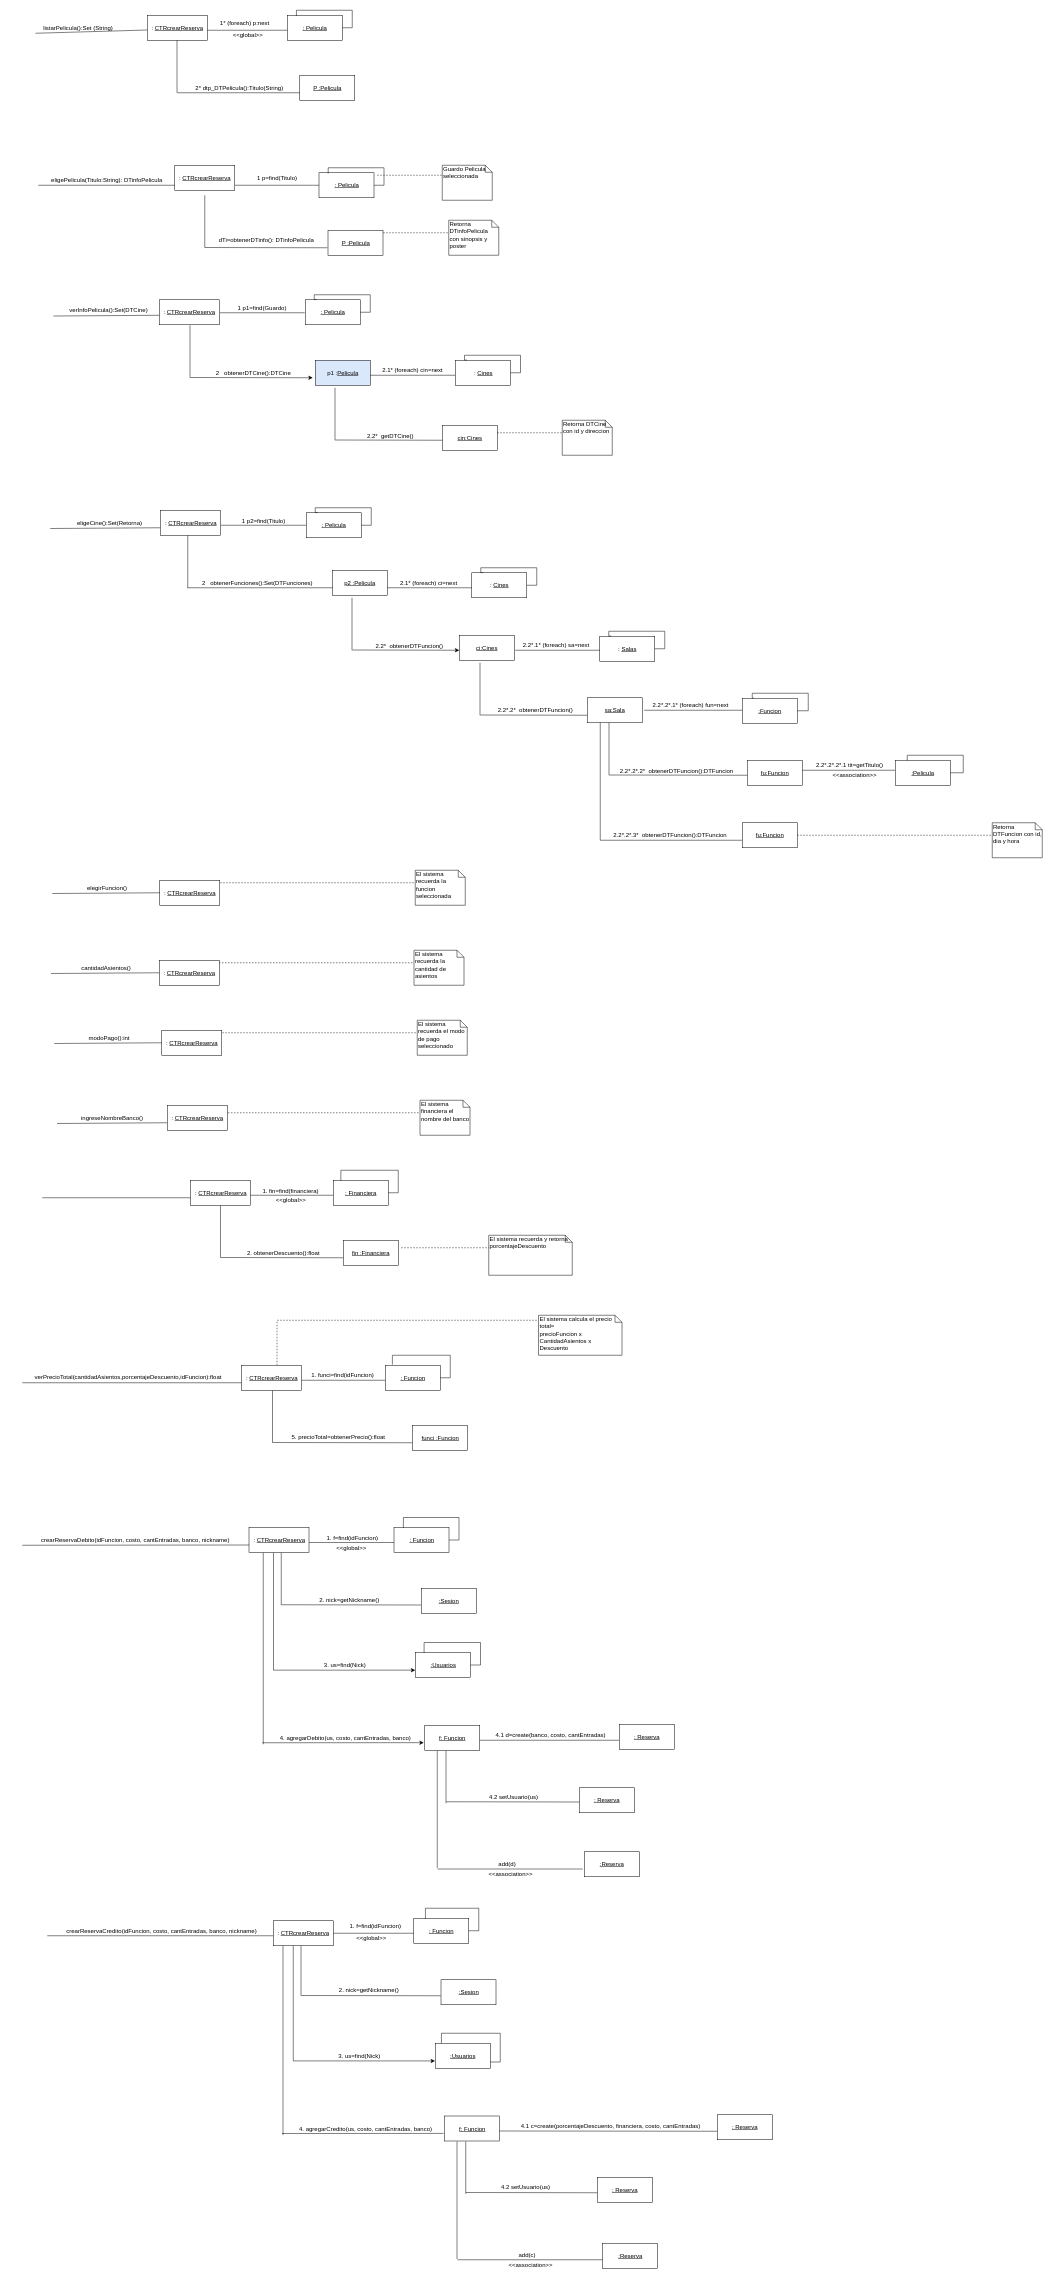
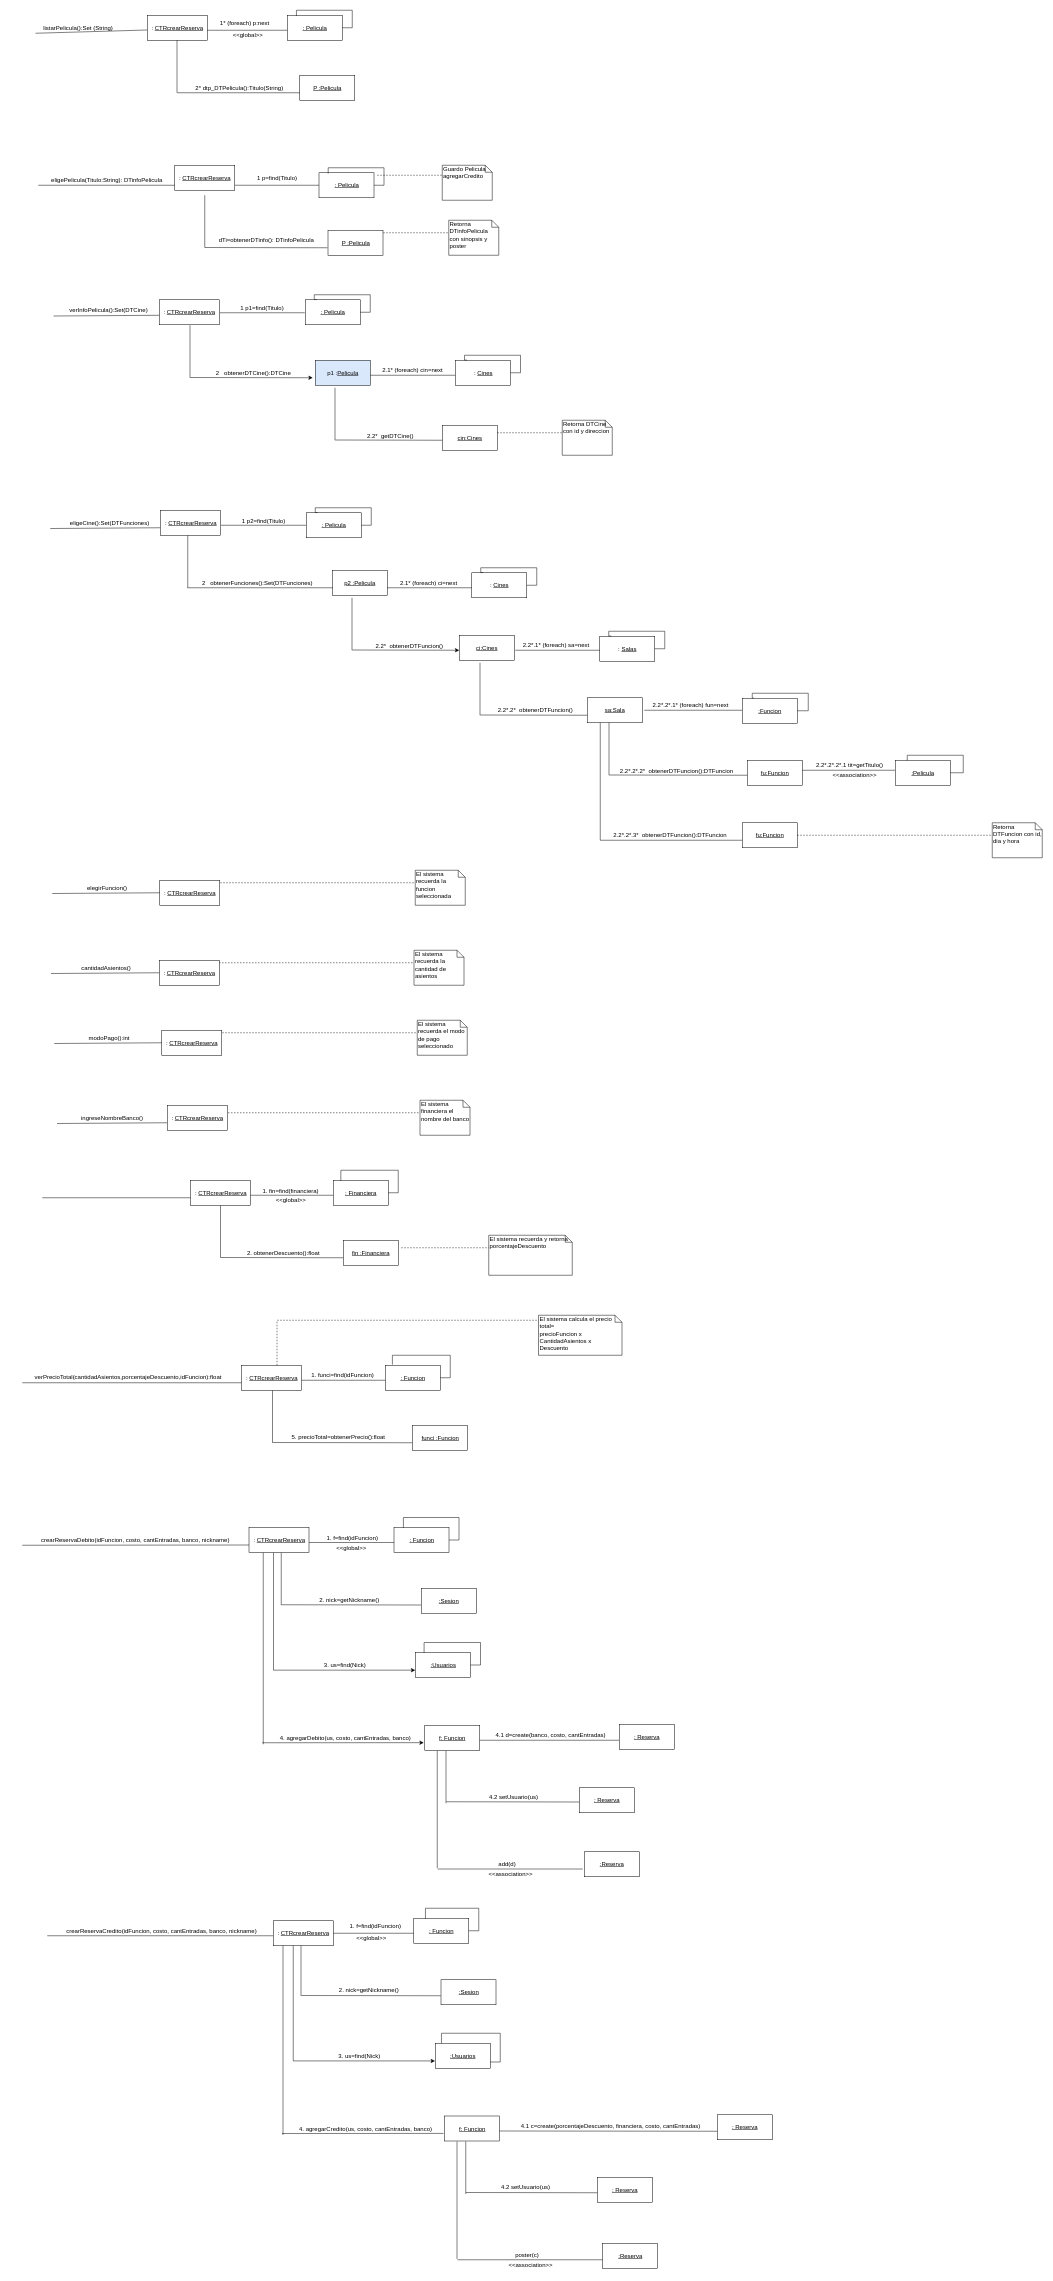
node "Guardo Pelicula seleccionada": label "Guardo Pelicula seleccionada" -> "Guardo Pelicula agregarCredito"
node "1 p1=find(Guardo)": label "1 p1=find(Guardo)" -> "1 p1=find(Titulo)"
node "eligeCine():Set(Retorna)": label "eligeCine():Set(Retorna)" -> "eligeCine():Set(DTFunciones)"
node "add(c)": label "add(c)" -> "poster(c)"
